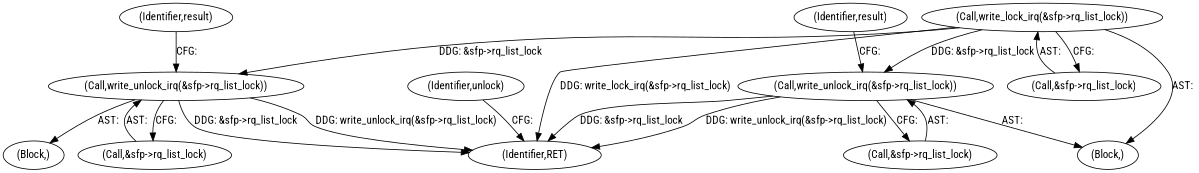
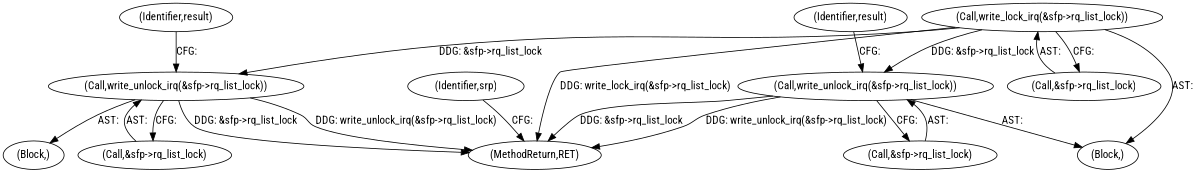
node "(Identifier,unlock)": label "(Identifier,unlock)" -> "(Identifier,srp)"
node "(Identifier,RET)": label "(Identifier,RET)" -> "(MethodReturn,RET)"
